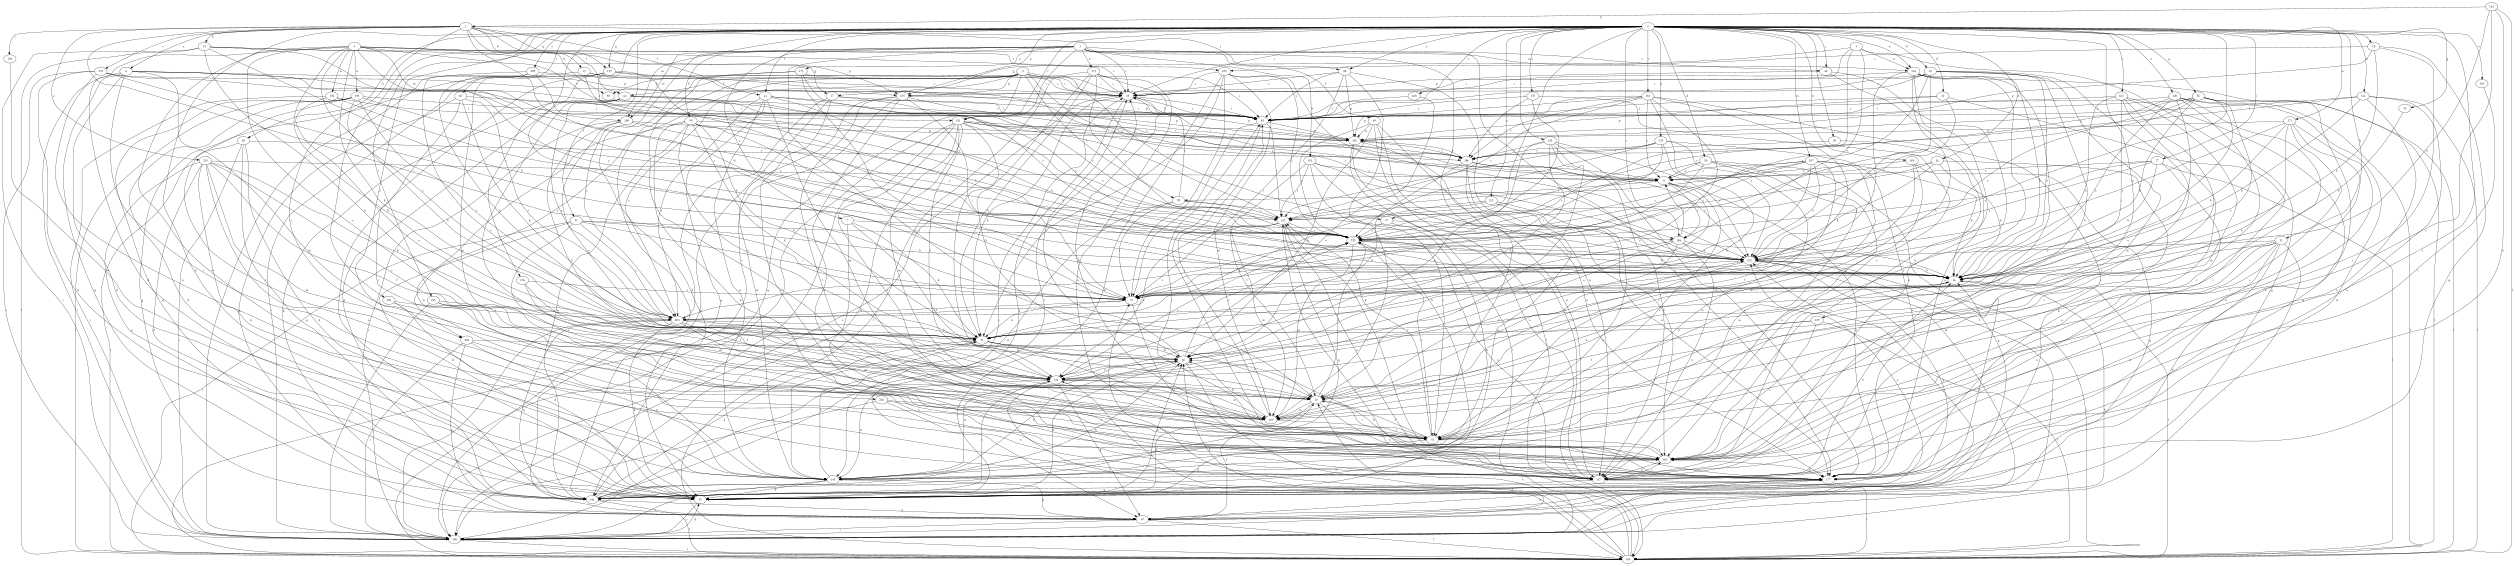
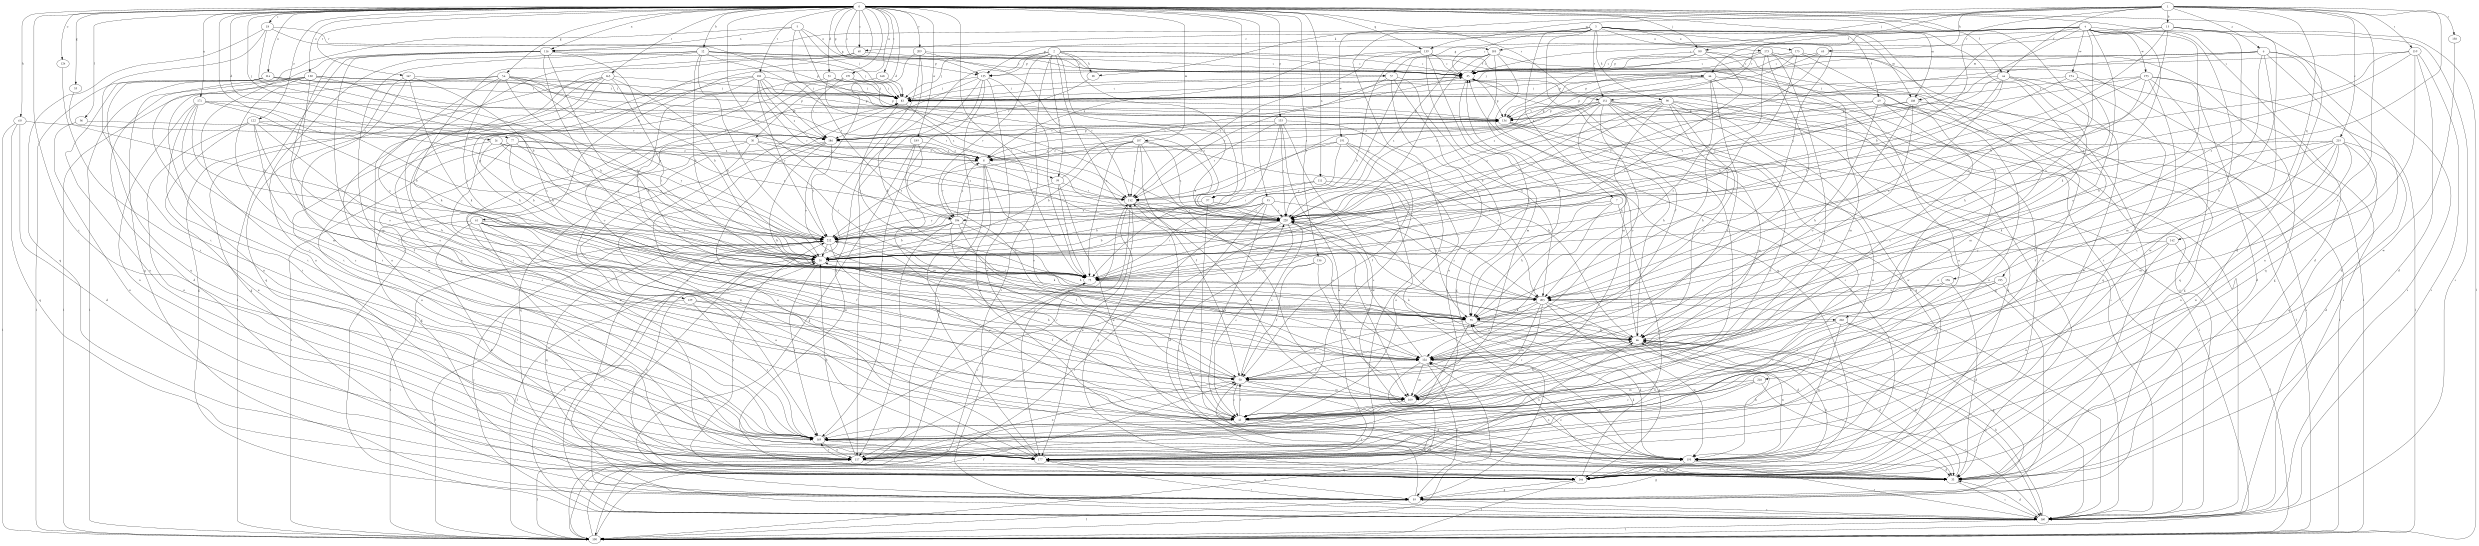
edge "142" -> "1": reversed
edge "80" -> "117": now "80" -> "177"
edge "60" -> "160": removed, label "s"
